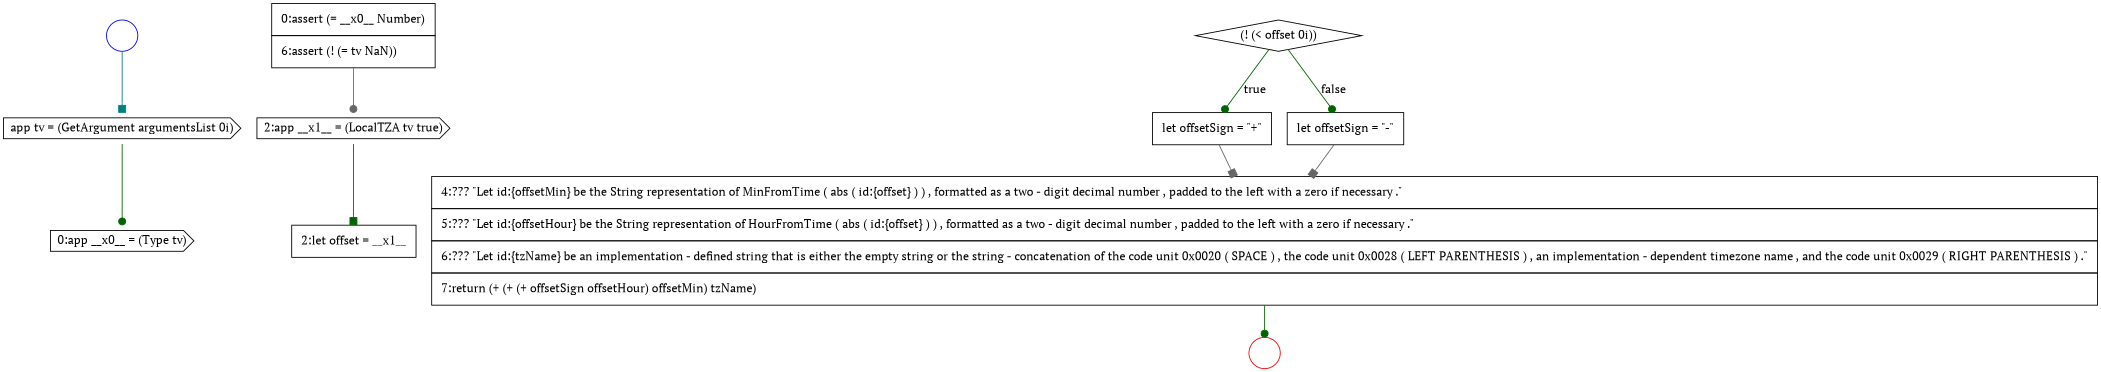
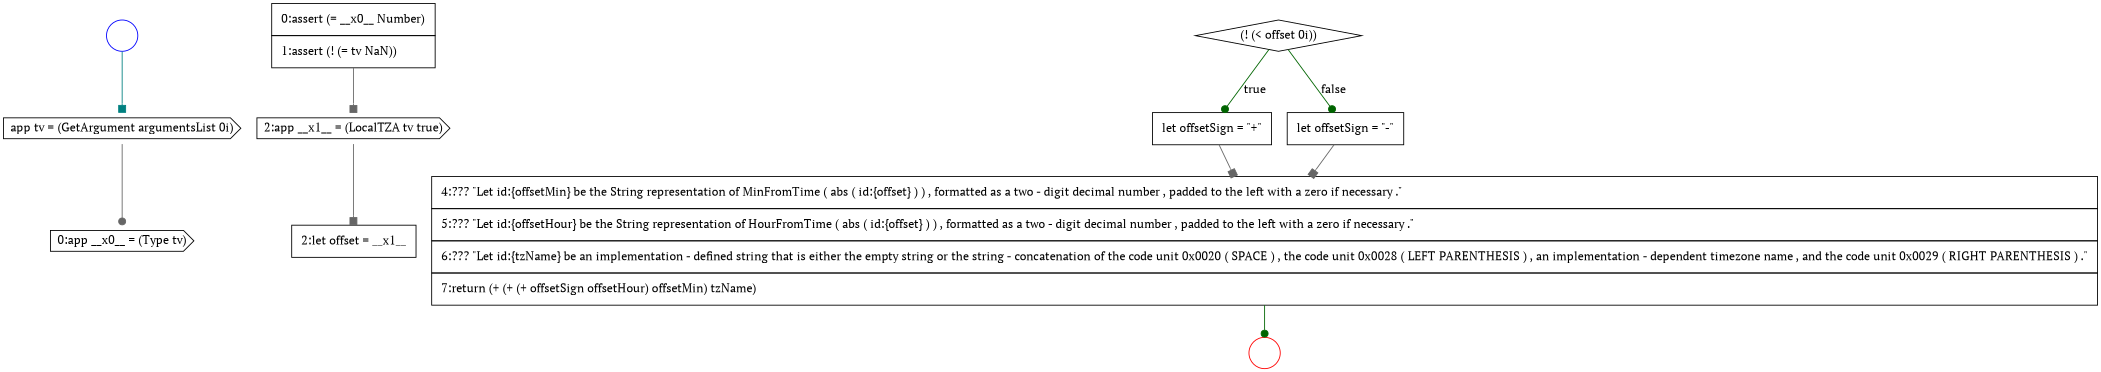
node "0:assert (= __x0__ Number)": text "6:assert (! (= tv NaN))" -> "1:assert (! (= tv NaN))"
edge "0:assert (= __x0__ Number)" -> "2:app __x1__ = (LocalTZA tv true)": arrowhead dot -> box
edge "2:app __x1__ = (LocalTZA tv true)" -> "2:let offset = __x1__": color darkgreen -> gray40
edge "app tv = (GetArgument argumentsList 0i)" -> "0:app __x0__ = (Type tv)": color darkgreen -> gray40
